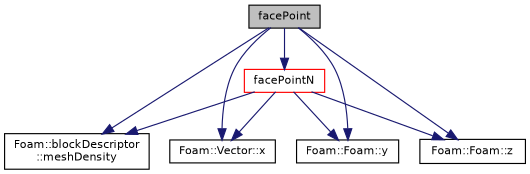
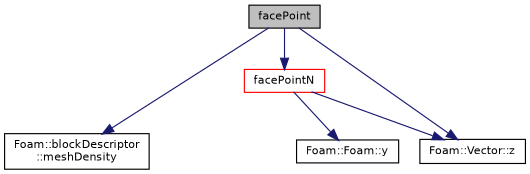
edge "facePoint" -> "Foam::Foam::y": removed
edge "facePointN" -> "Foam::blockDescriptor ::meshDensity": removed
node "Foam::Vector::x": removed
node "Foam::Foam::z": label "Foam::Foam::z" -> "Foam::Vector::z"
